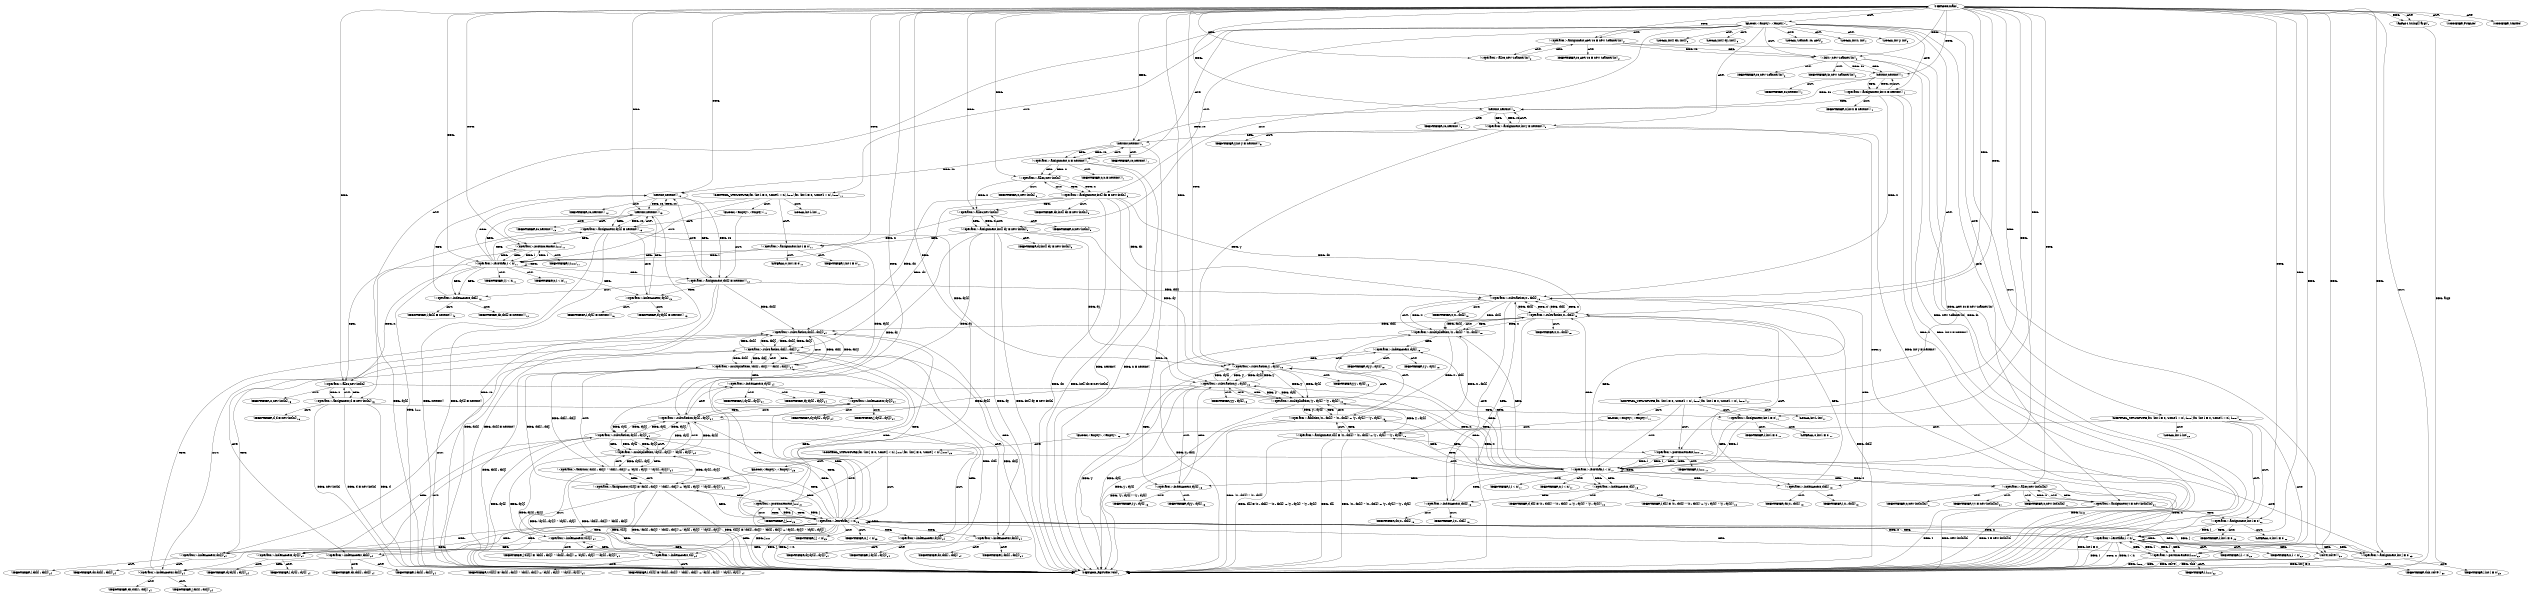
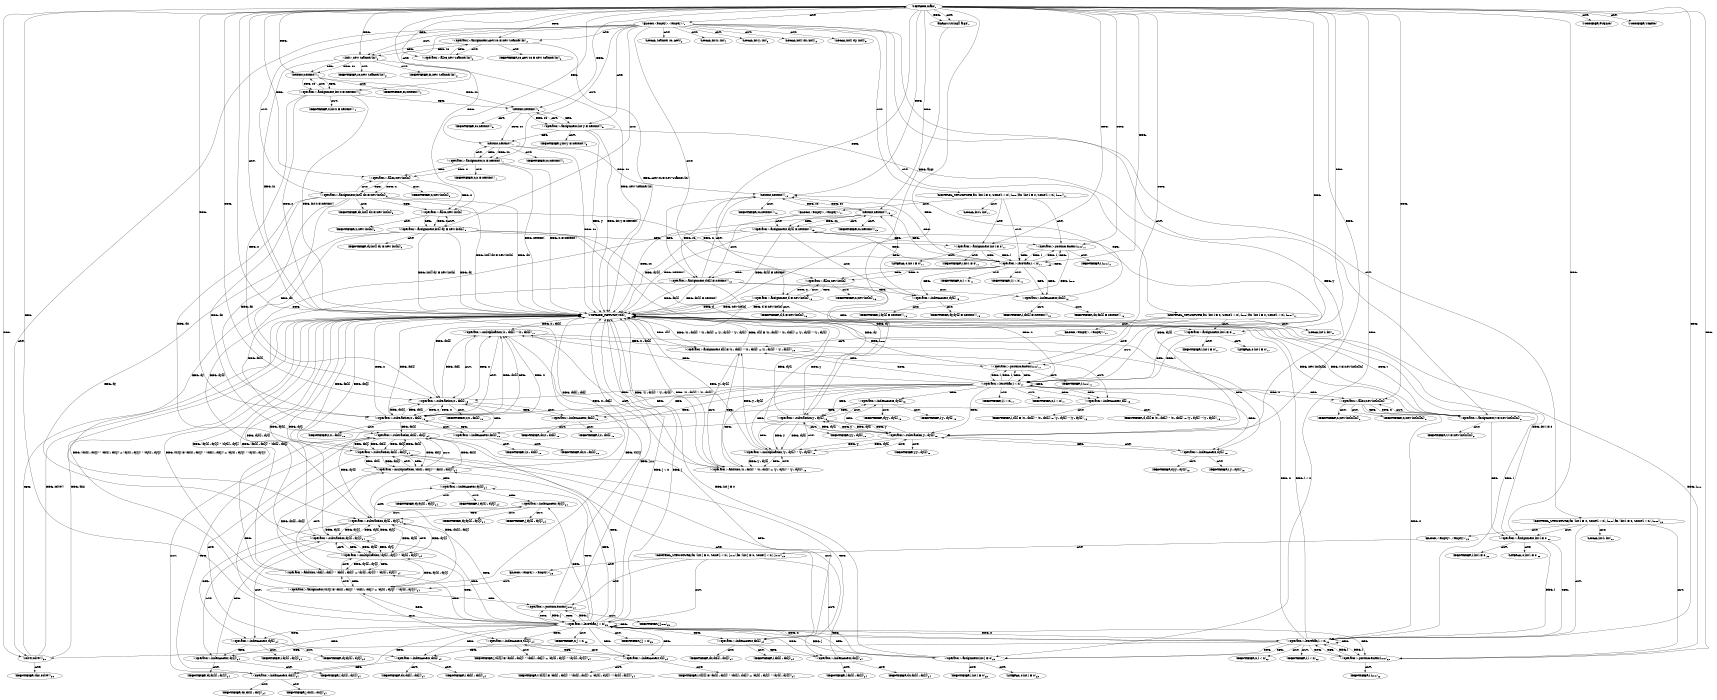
node "(<operator>.multiplication,(x - dx[i]) * (x - dx[i]))": text "18" -> "17"
edge "(<operator>.multiplication,(x - dx[i]) * (x - dx[i]))" -> "(METHOD_RETURN,void)": reversed
edge "(<operator>.alloc,new int[n][n])" -> "(IDENTIFIER,t,t = new int[n][n])": now "(<operator>.assignment,t = new int[n][n])" -> "(IDENTIFIER,t,t = new int[n][n])"
node "(LITERAL,0,int j = 0)": added
